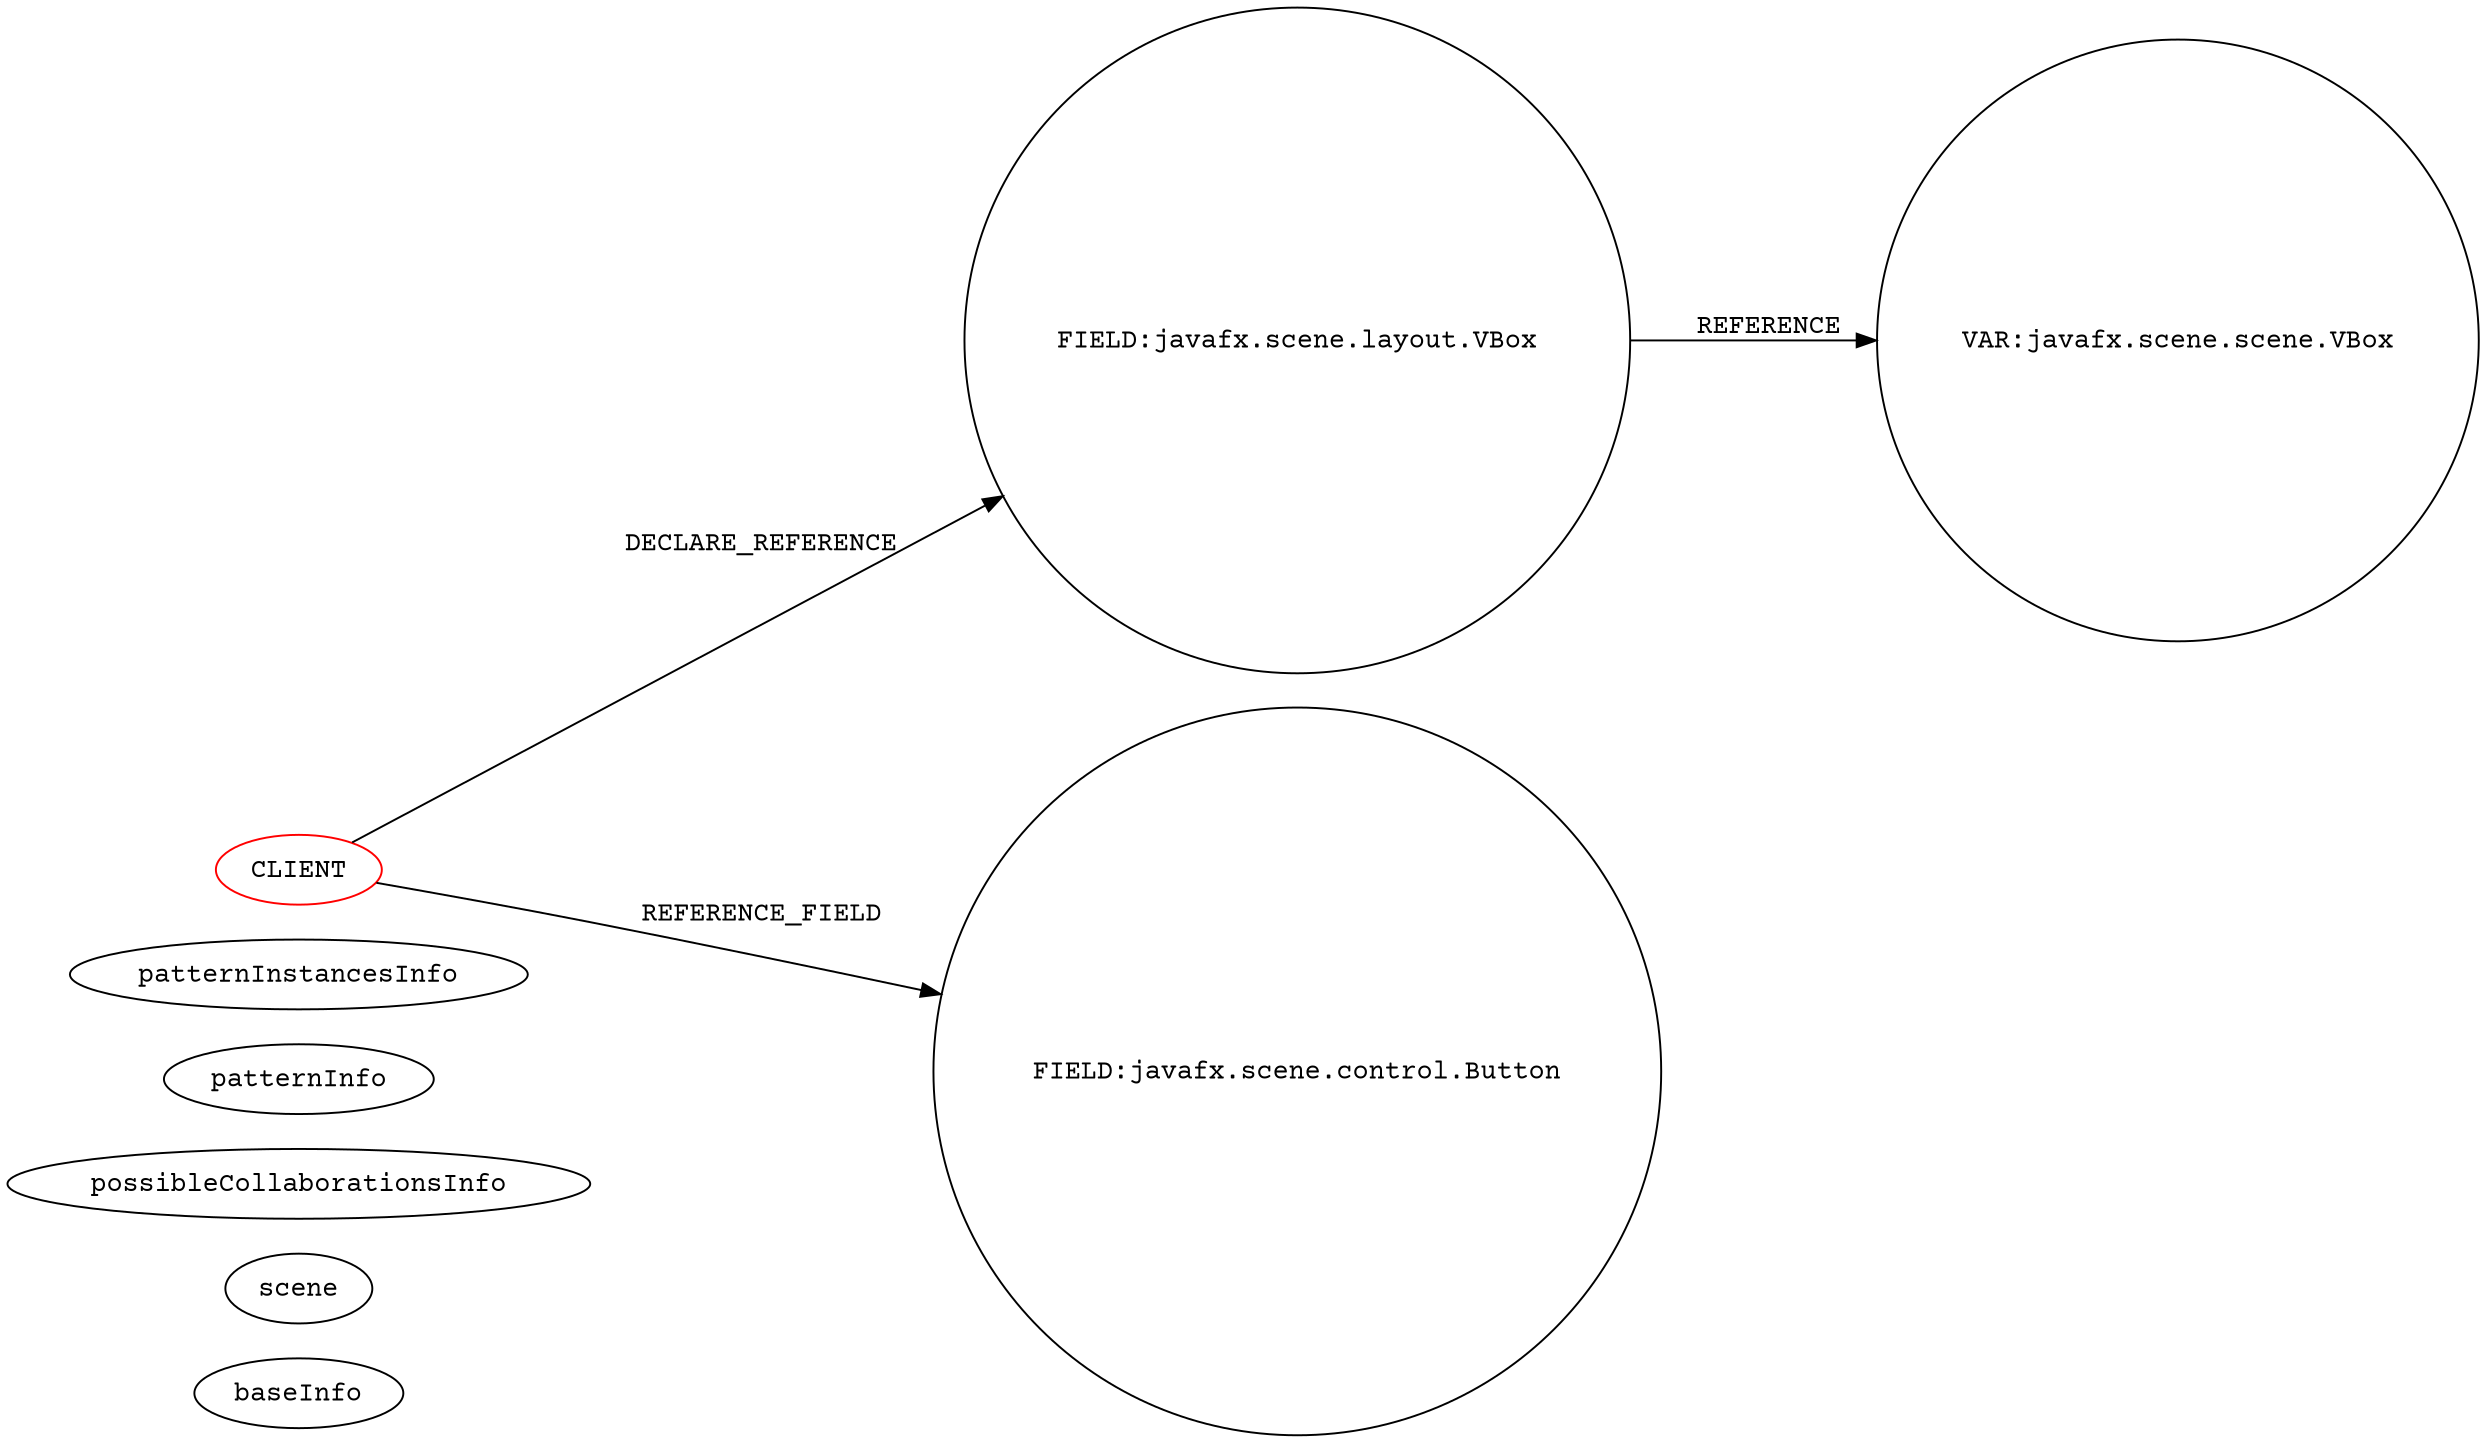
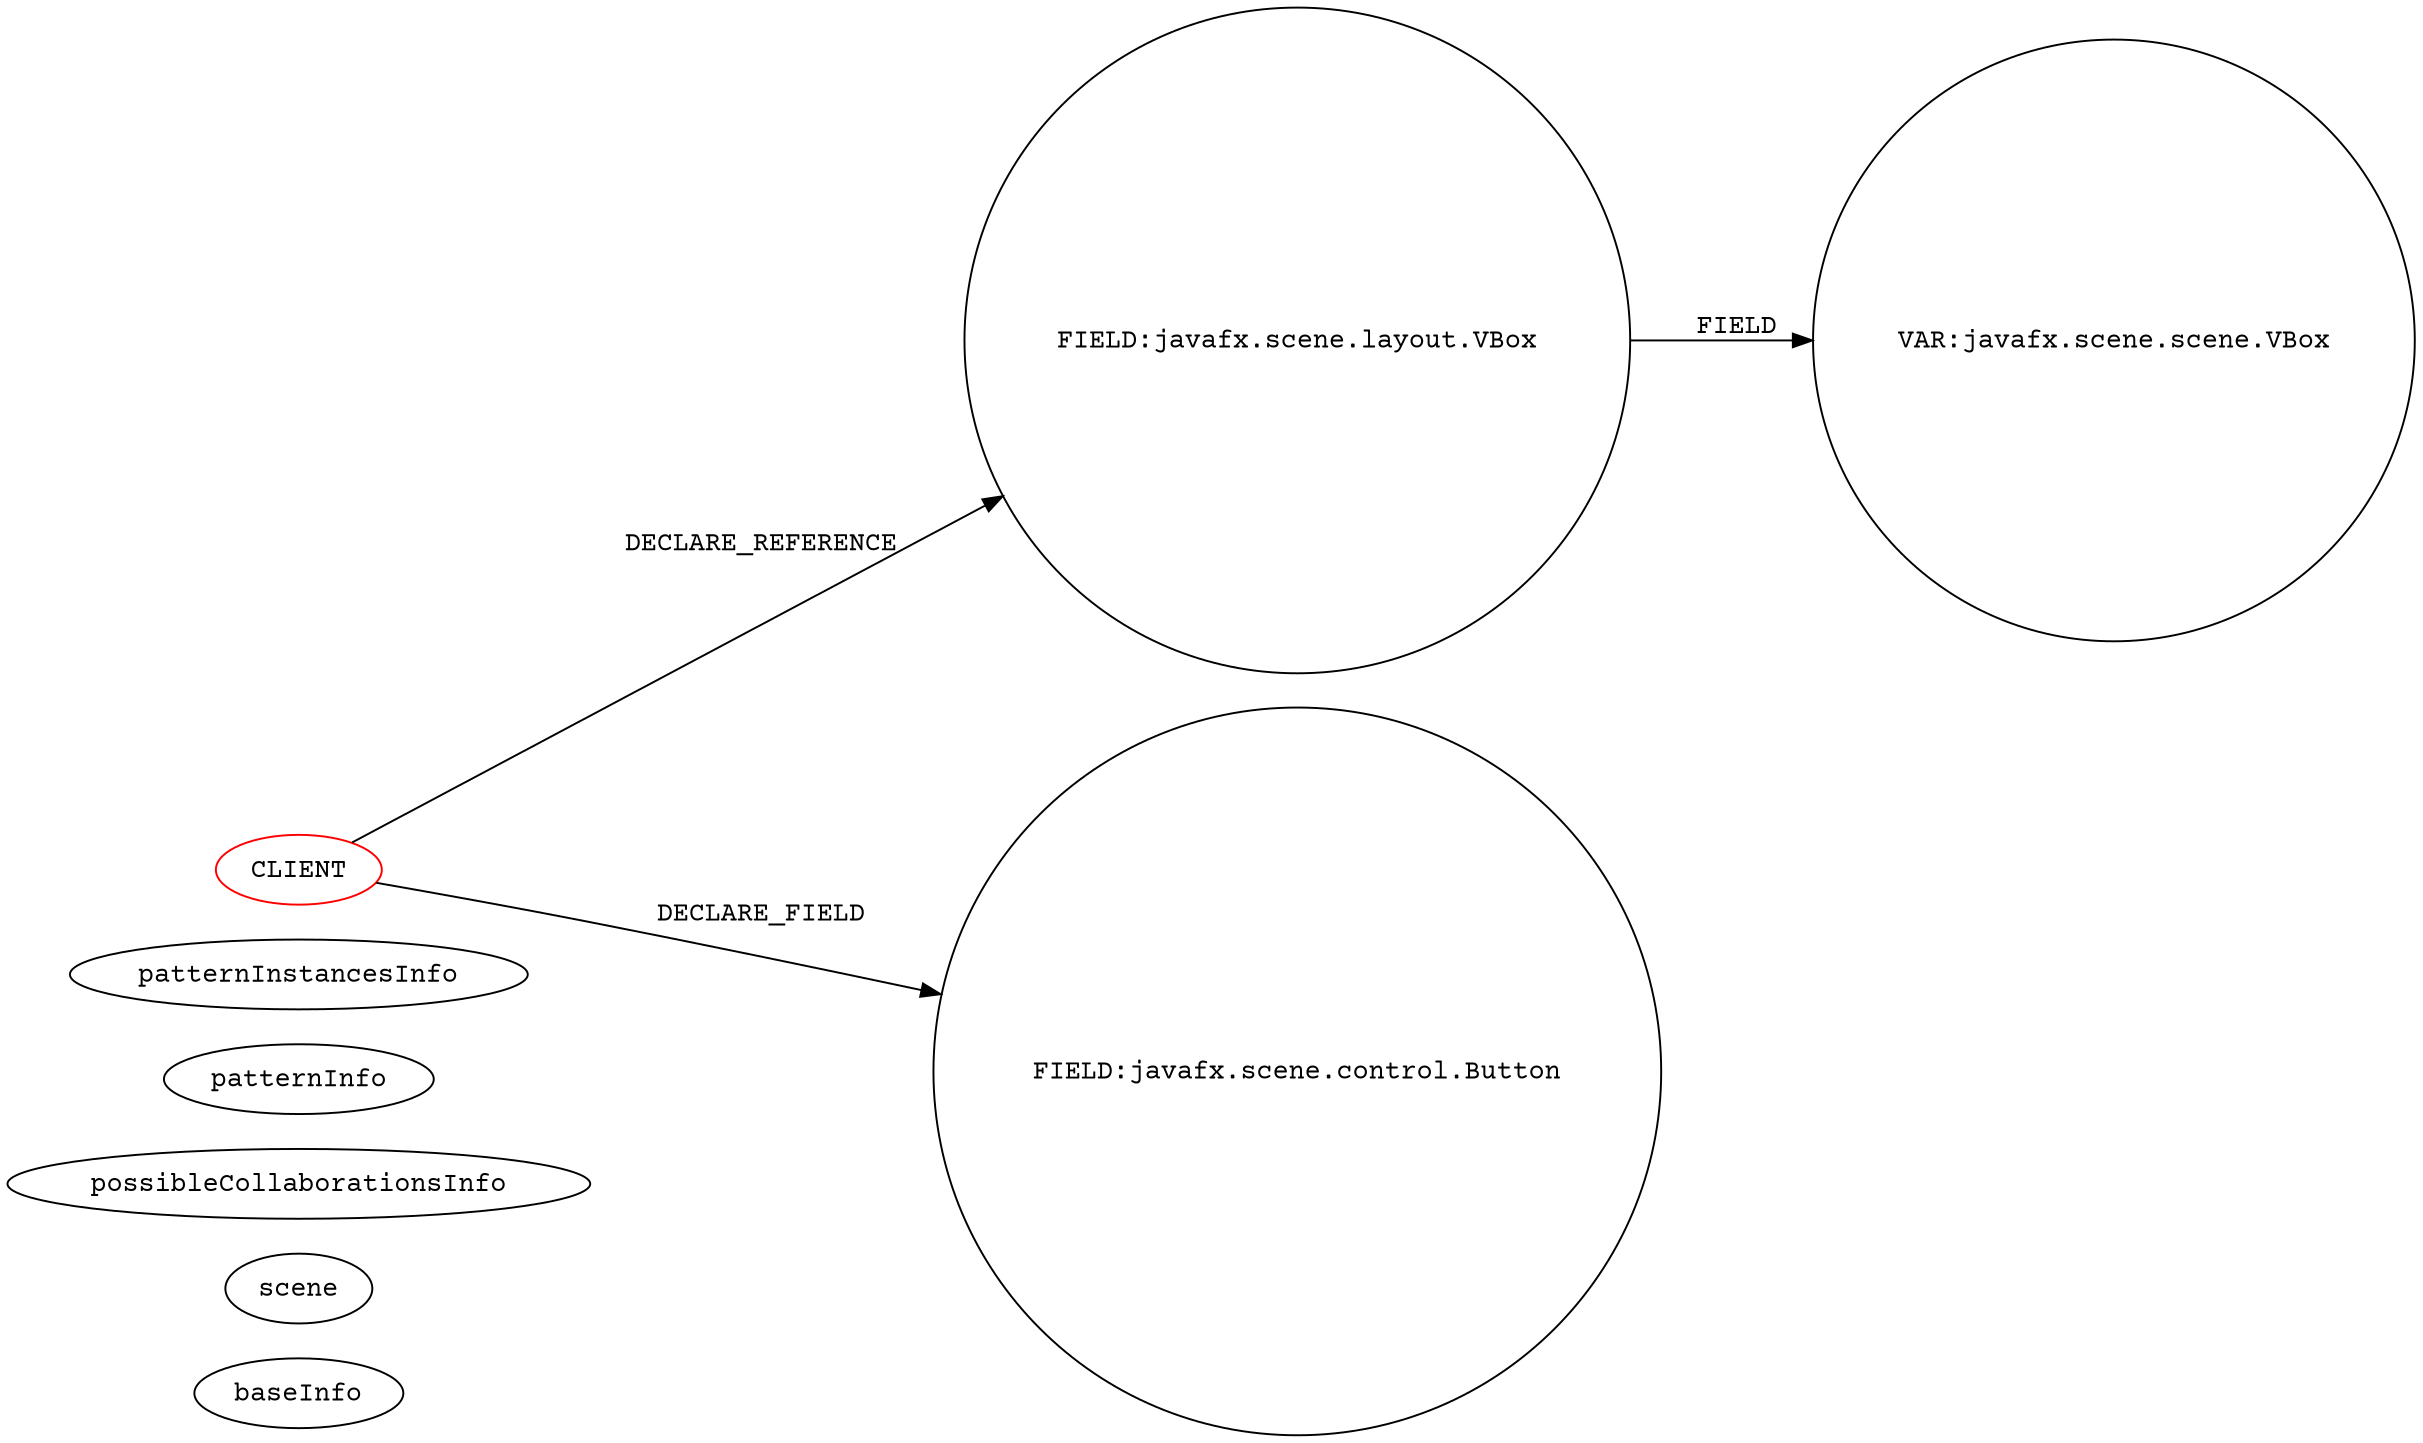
edge "FIELD:javafx.scene.layout.VBox" -> "VAR:javafx.scene.scene.VBox": label "REFERENCE" -> "FIELD"
edge "CLIENT" -> "FIELD:javafx.scene.control.Button": label "REFERENCE_FIELD" -> "DECLARE_FIELD"
